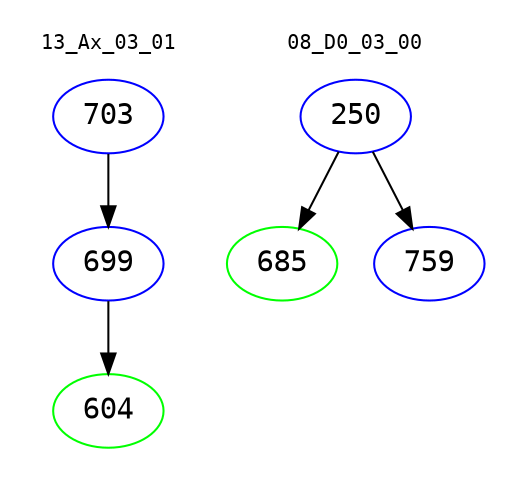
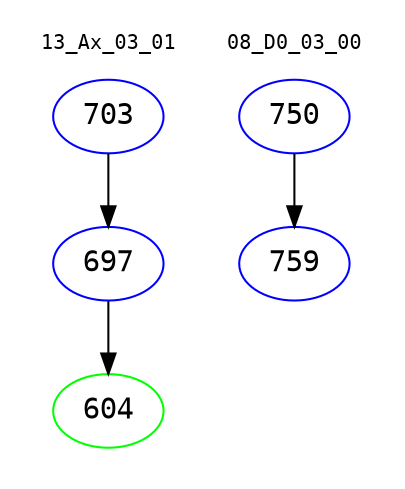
node "250": label "250" -> "750"
node "699": label "699" -> "697"
node "685": removed
